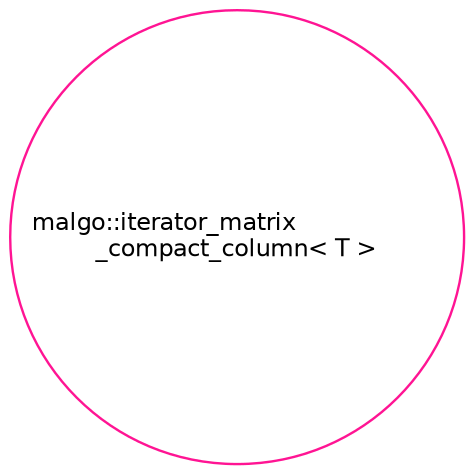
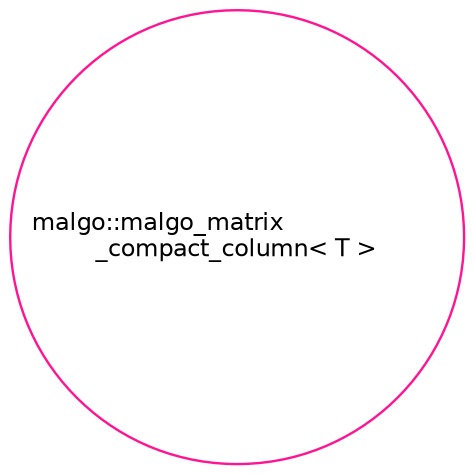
node "malgo::iterator_matrix _compact_column< T >": label "malgo::iterator_matrix _compact_column< T >" -> "malgo::malgo_matrix _compact_column< T >"
